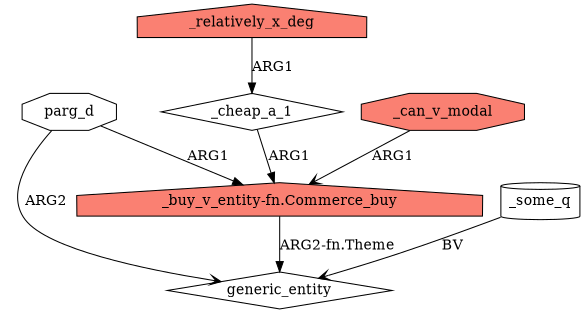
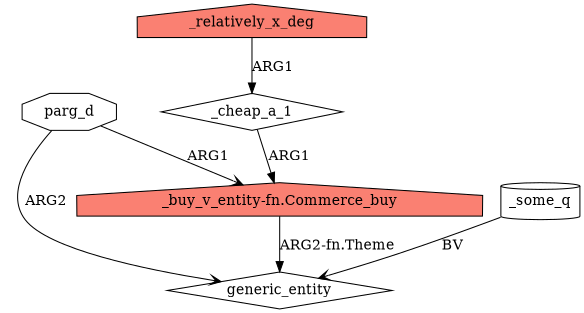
node "_can_v_modal": removed
edge "parg_d" -> "_buy_v_entity-fn.Commerce_buy": arrowhead normal -> vee
